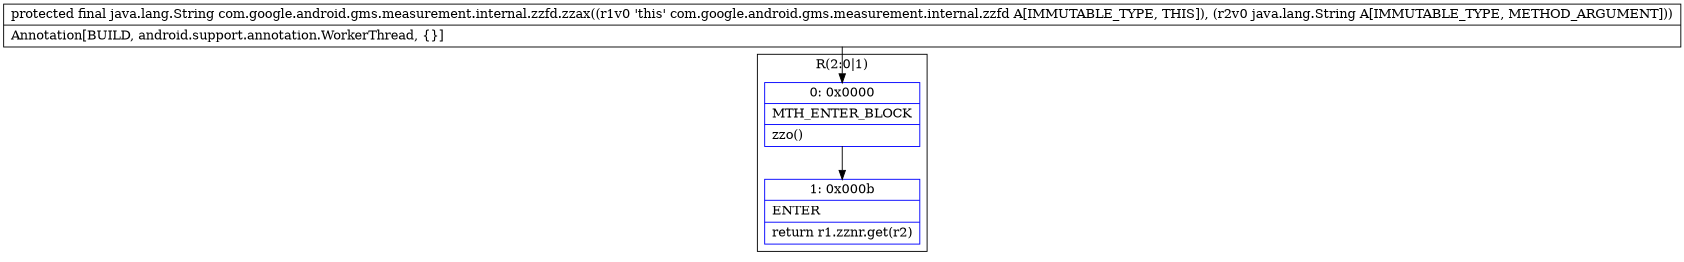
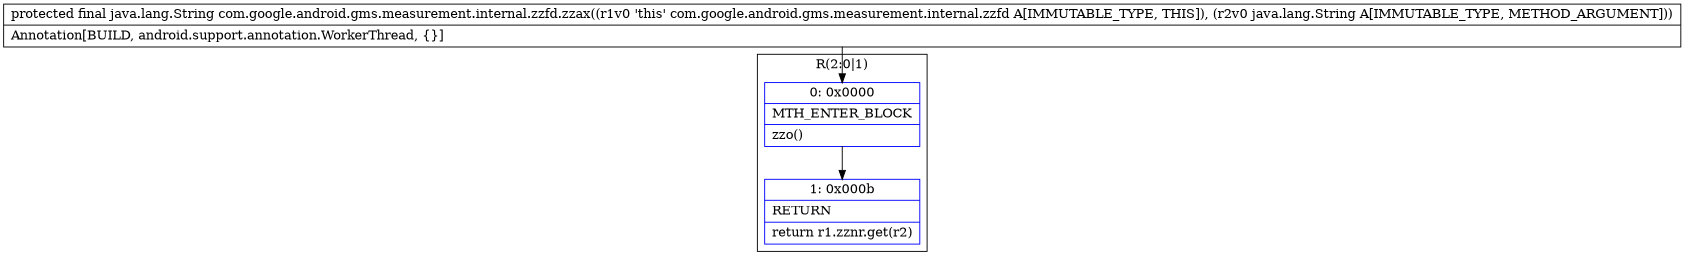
node "1: 0x000b": text "ENTER" -> "RETURN"
